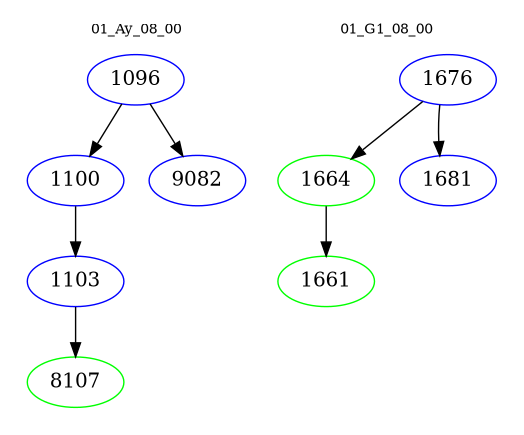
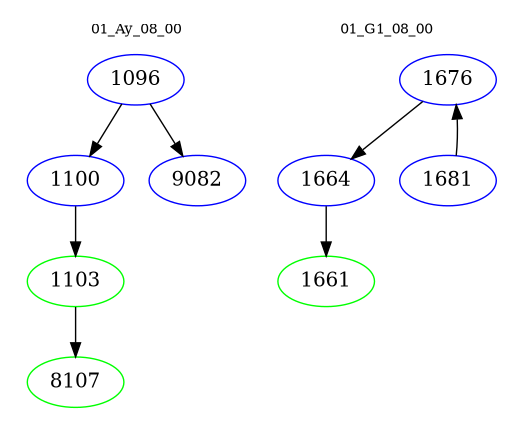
edge "1676" -> "1681": reversed
node "1664": color green -> blue
node "1103": color blue -> green
